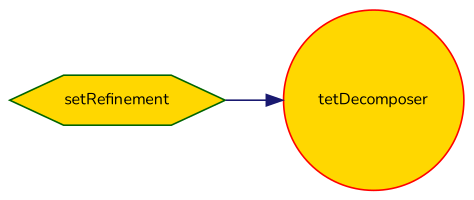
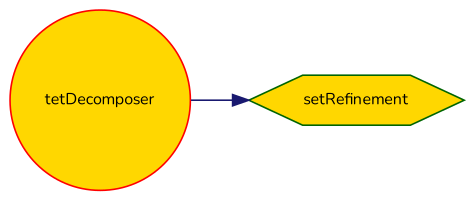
edge "setRefinement" -> "tetDecomposer": reversed
